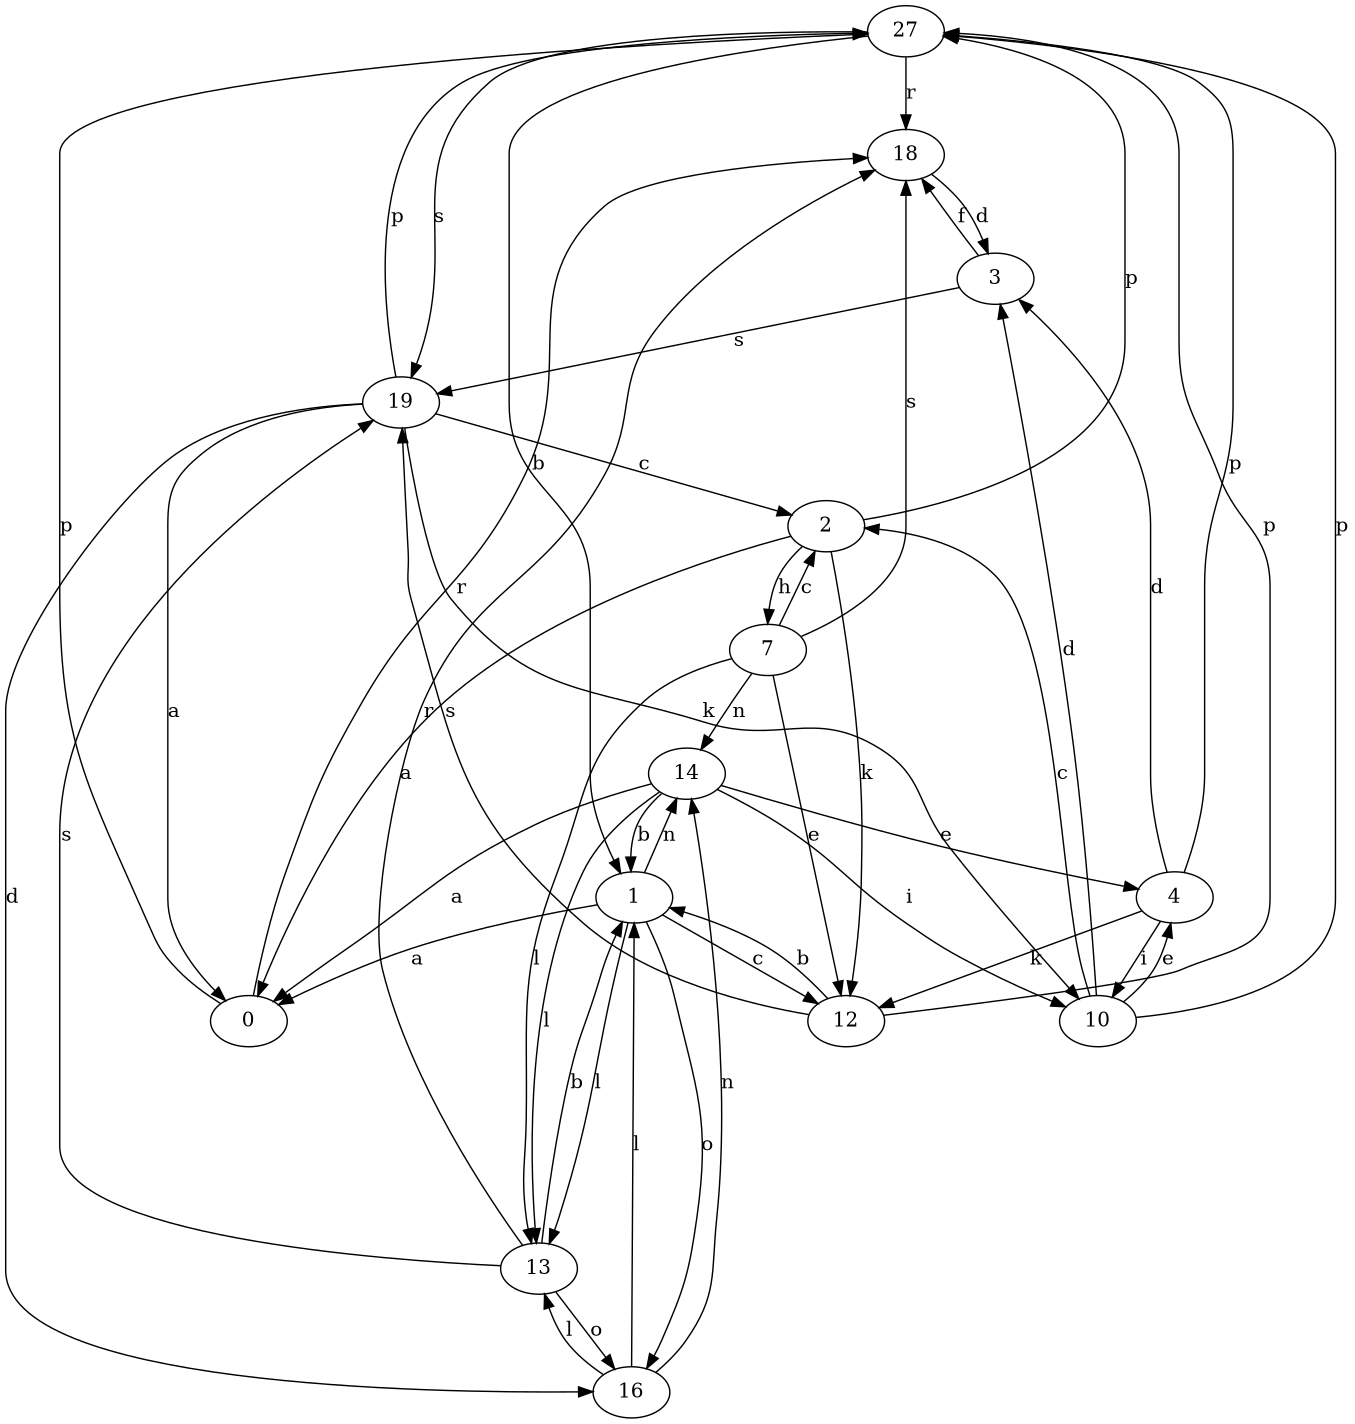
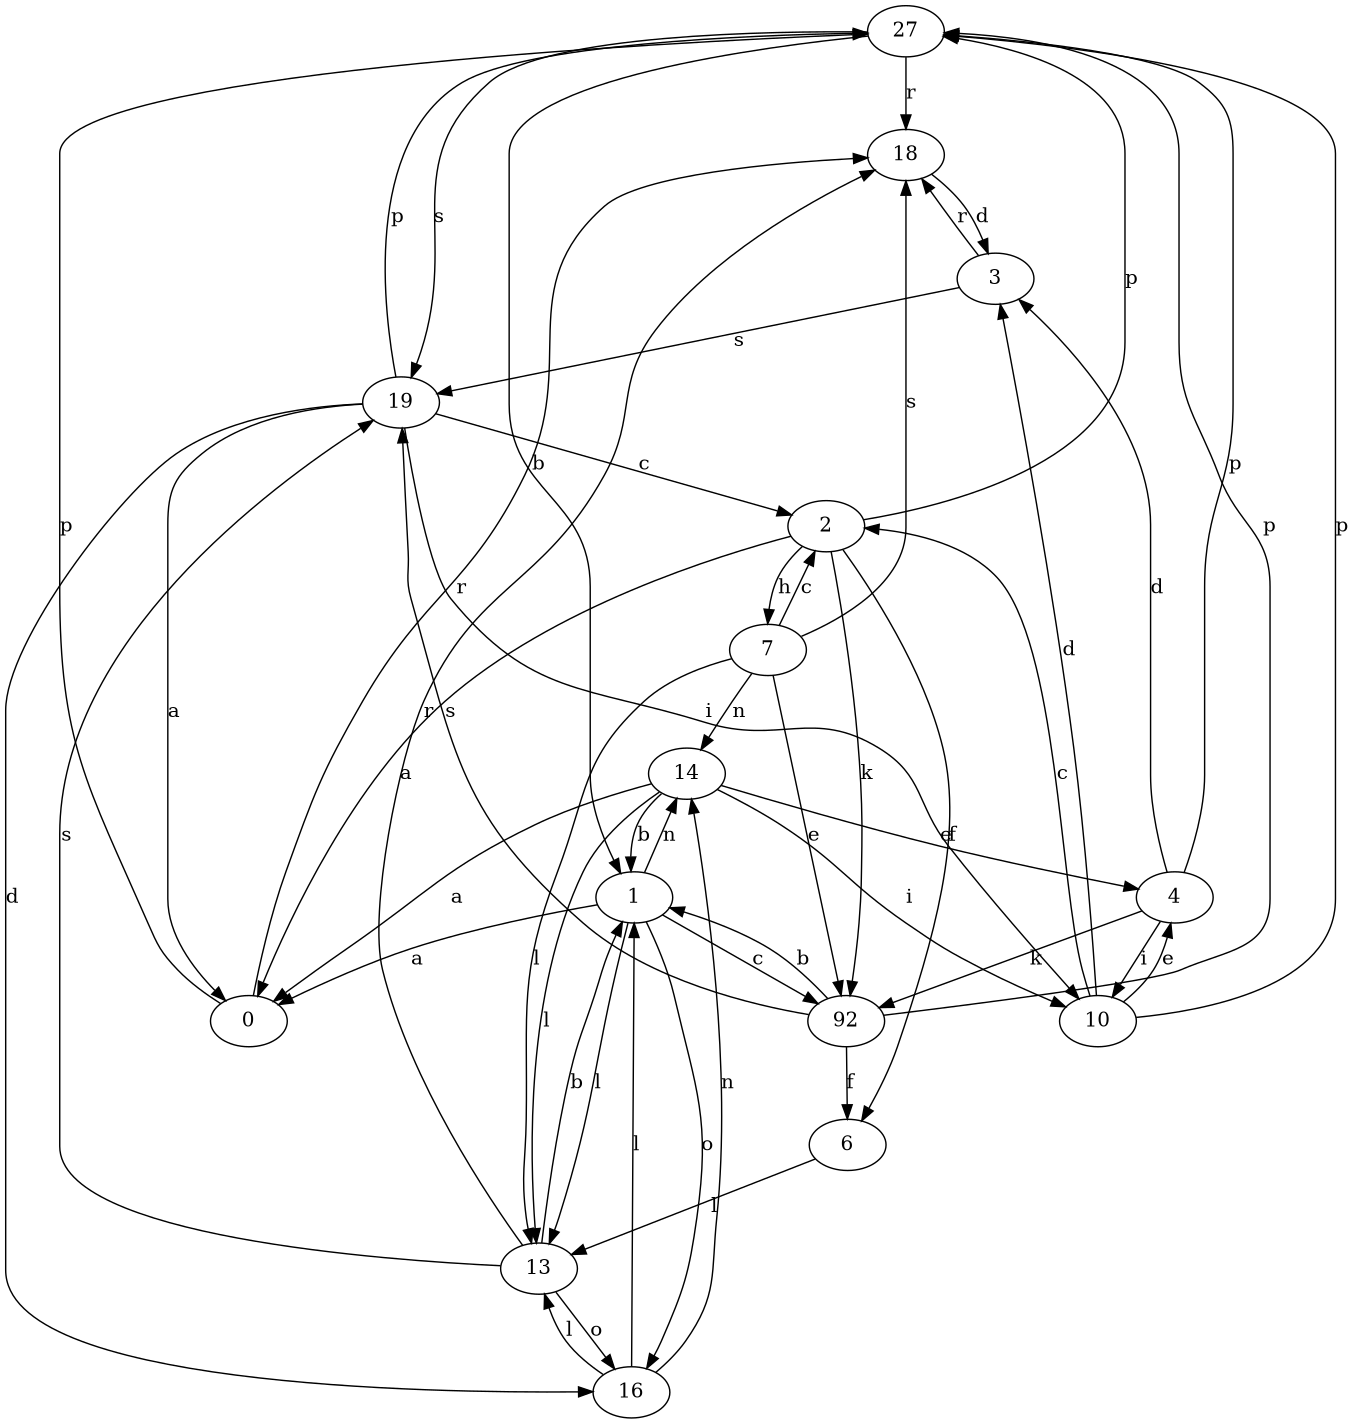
edge "3" -> "18": label "f" -> "r"
edge "19" -> "10": label "k" -> "i"
node "12": label "12" -> "92"
node "6": added
